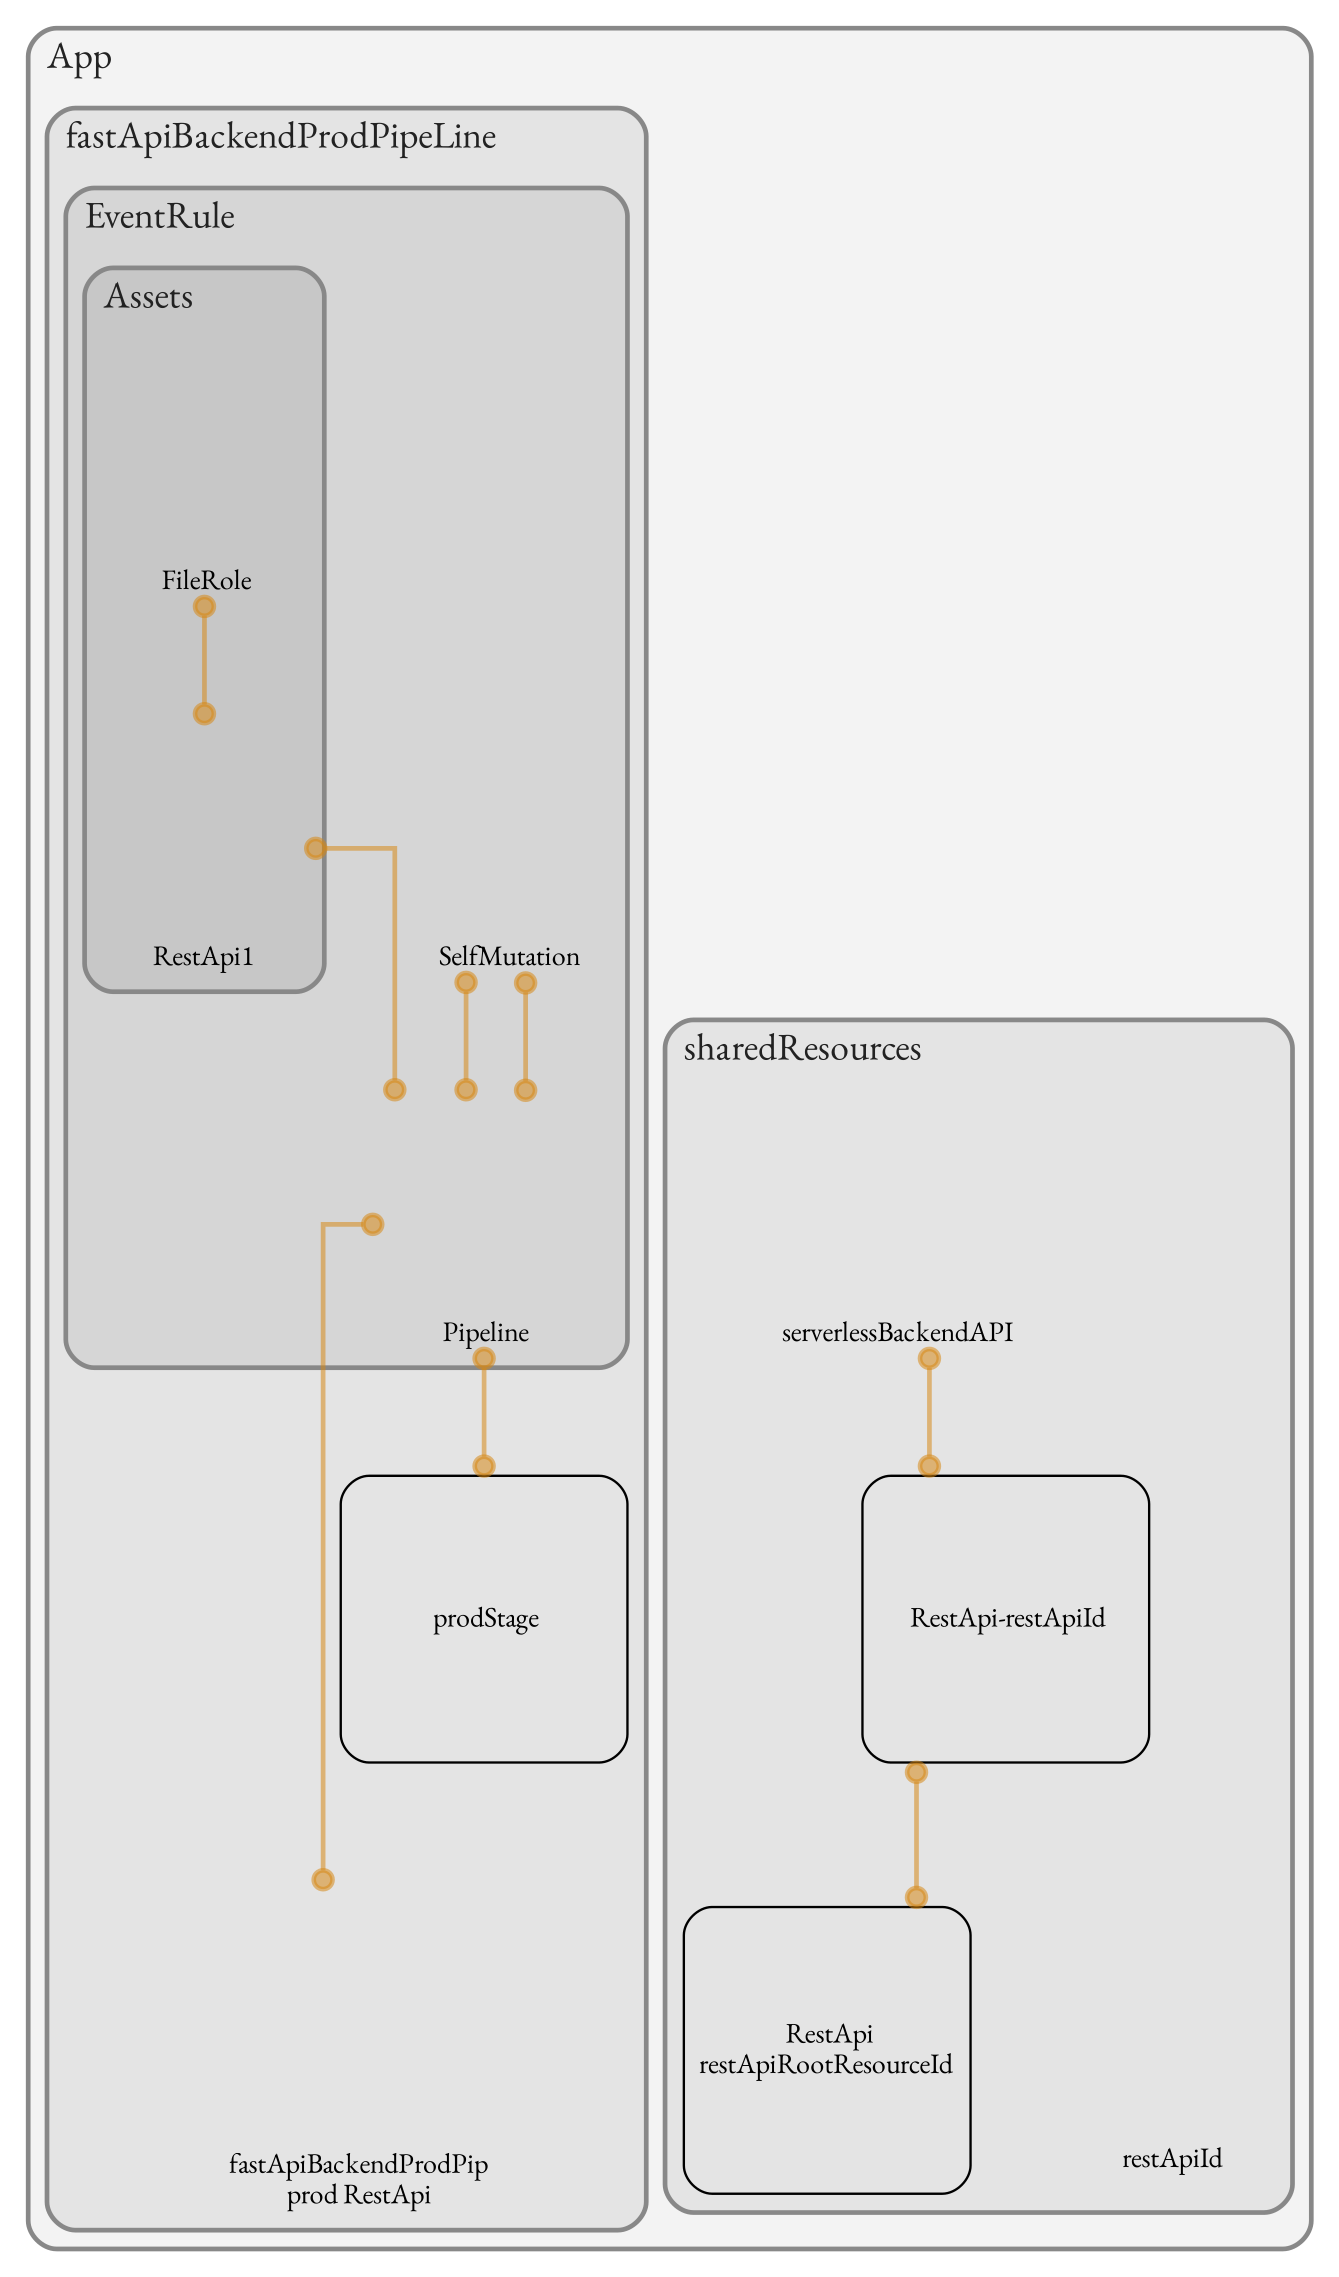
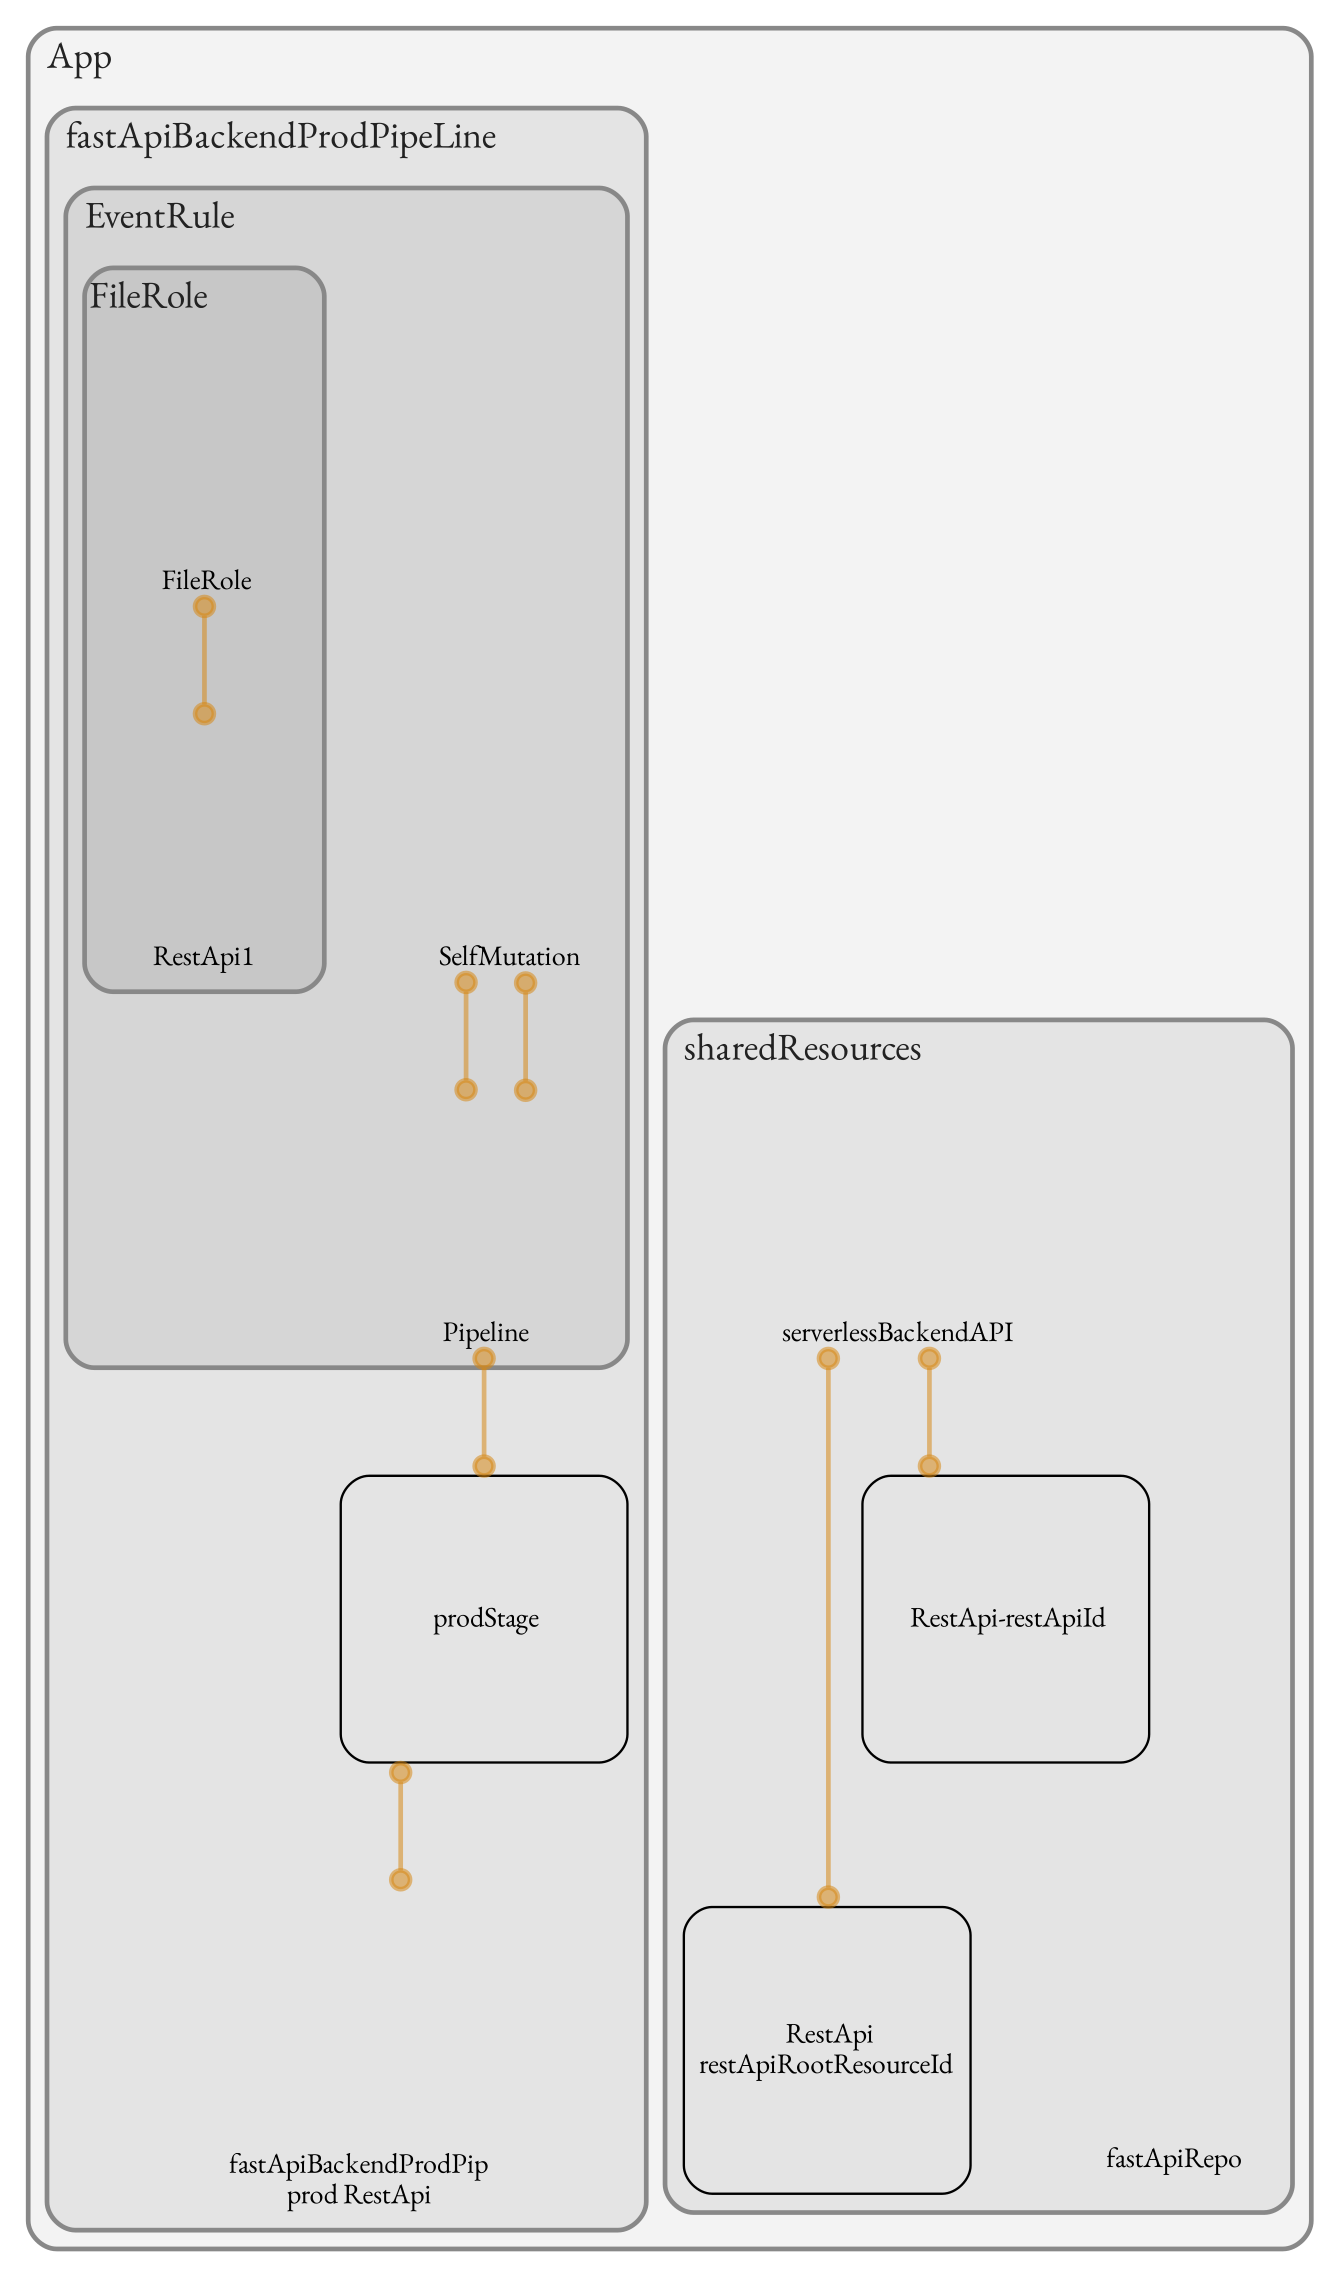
cluster "Assets": label "Assets" -> "FileRole"
edge "RestApi1" -- "Pipeline": removed
edge "Pipeline" -- "fastApiBackendProdPip prod RestApi": now "prodStage" -- "fastApiBackendProdPip prod RestApi"
edge "RestApi-restApiId" -- "RestApi restApiRootResourceId": now "serverlessBackendAPI" -- "RestApi restApiRootResourceId"
node "restApiId": label "restApiId" -> "fastApiRepo"
